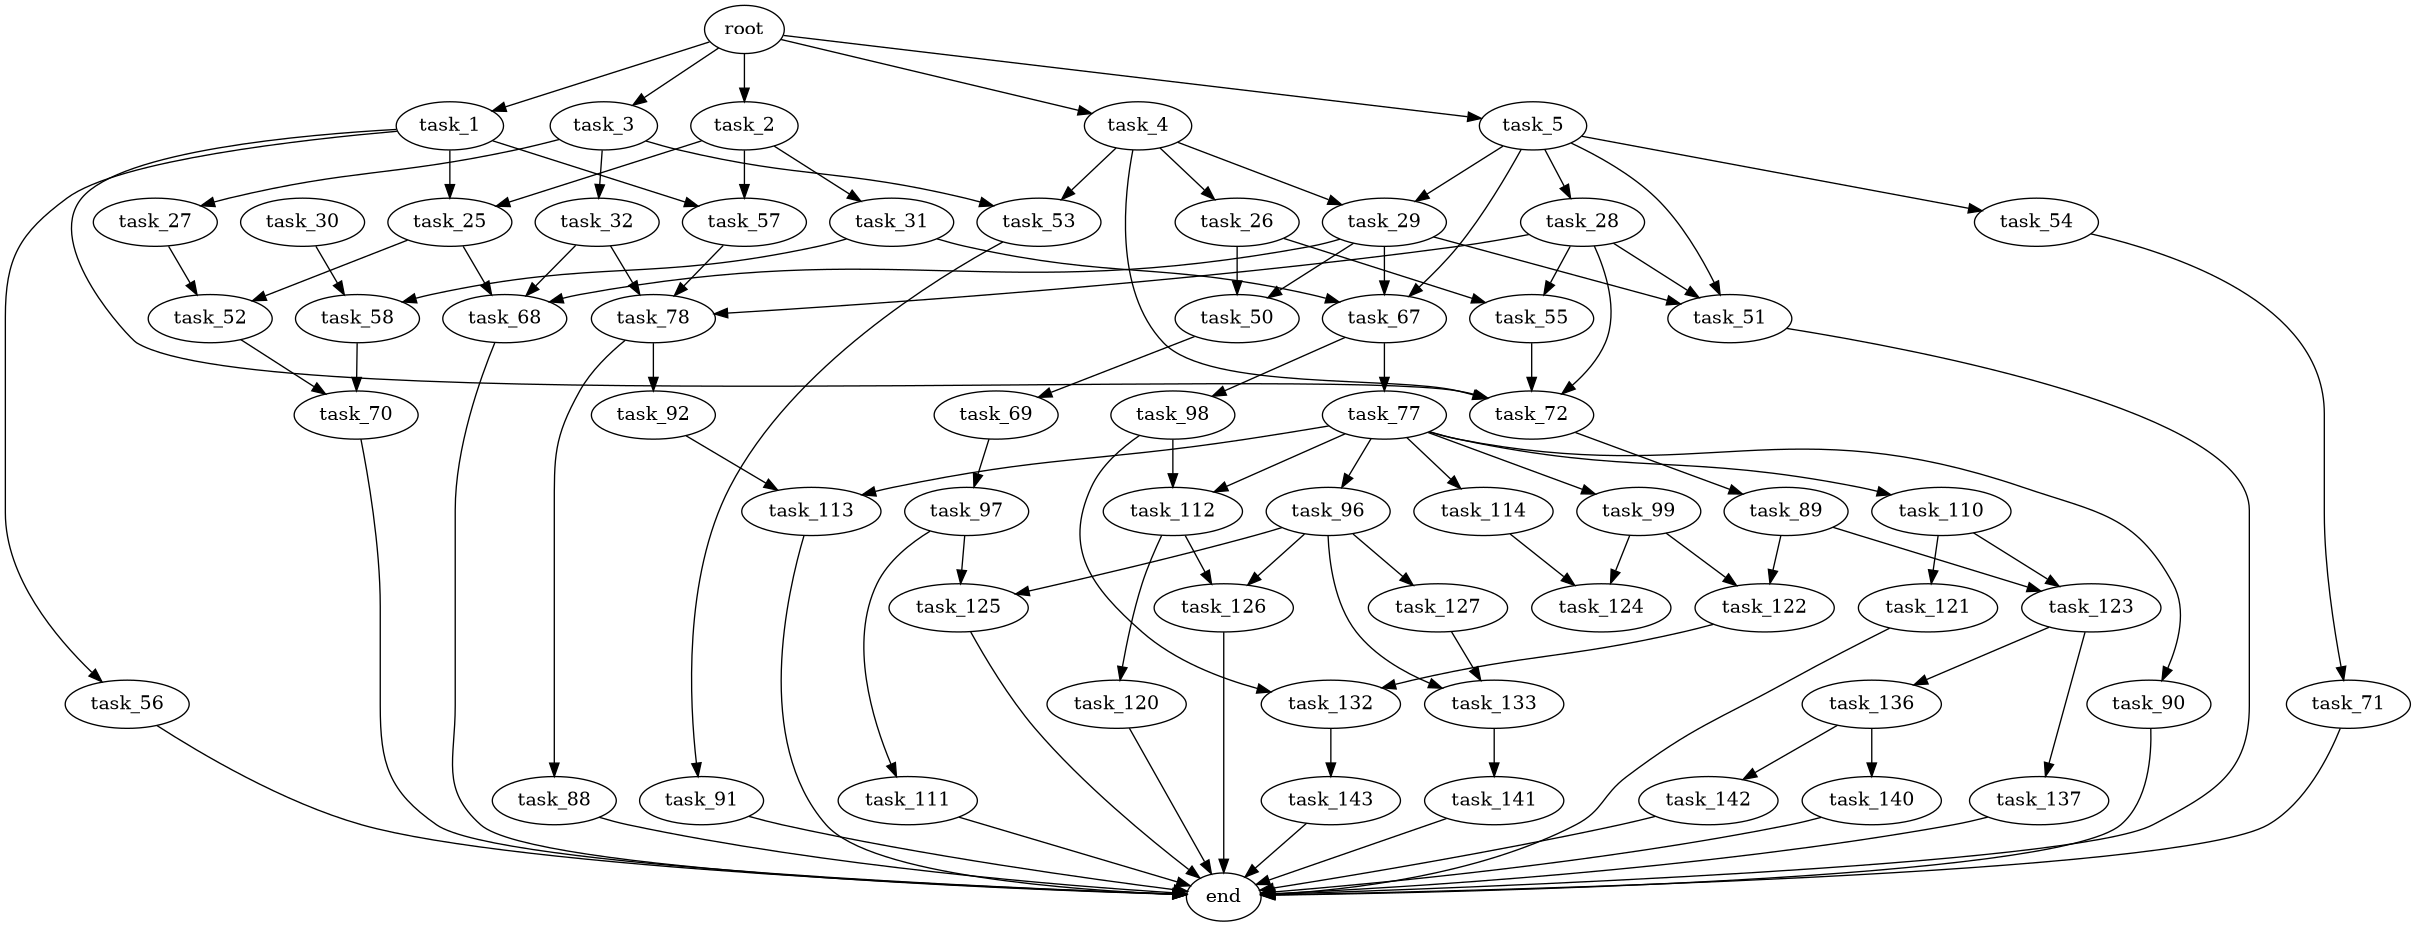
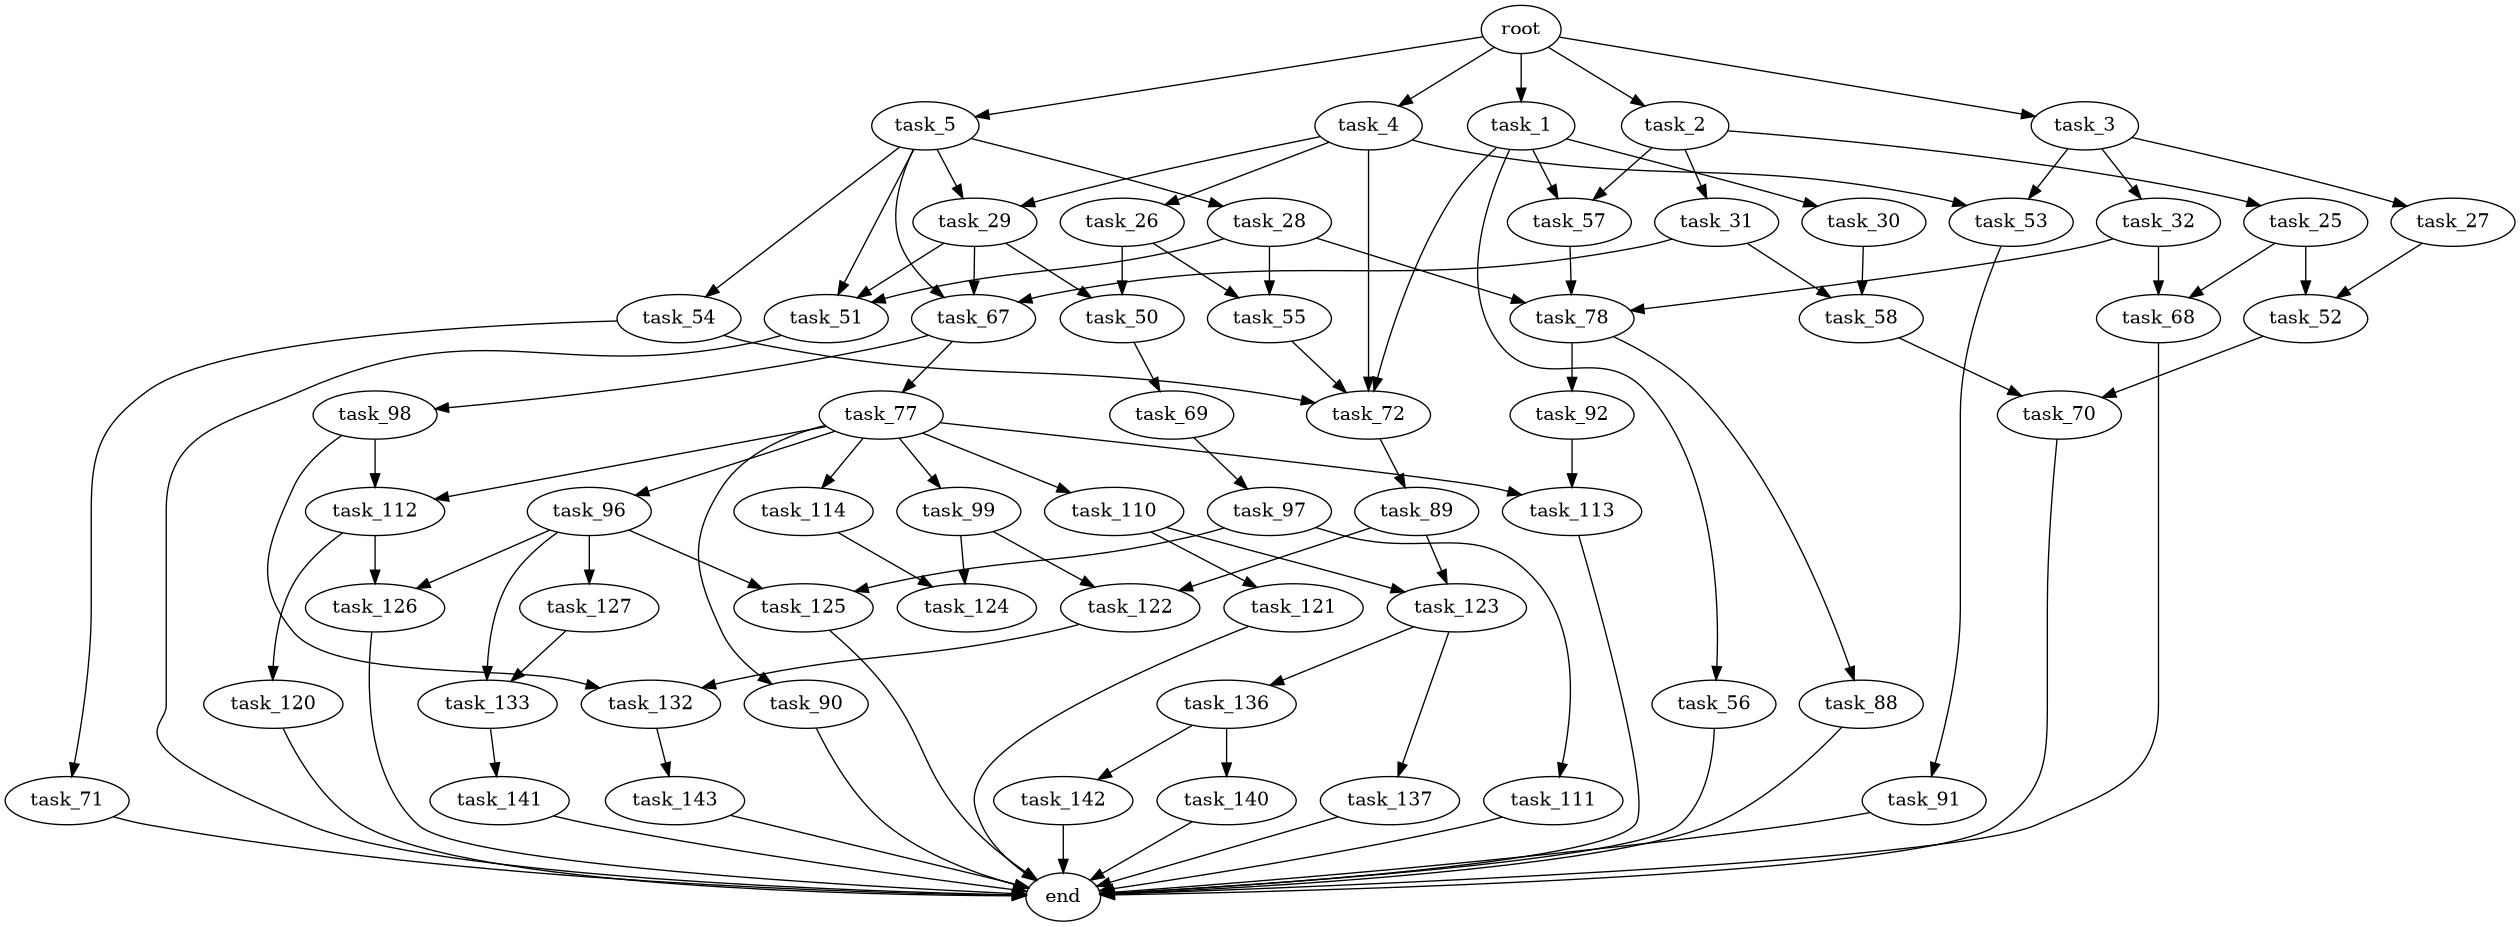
edge "task_1" -> "task_25": now "task_1" -> "task_30"
edge "task_29" -> "task_68": removed
edge "task_28" -> "task_72": now "task_54" -> "task_72"
